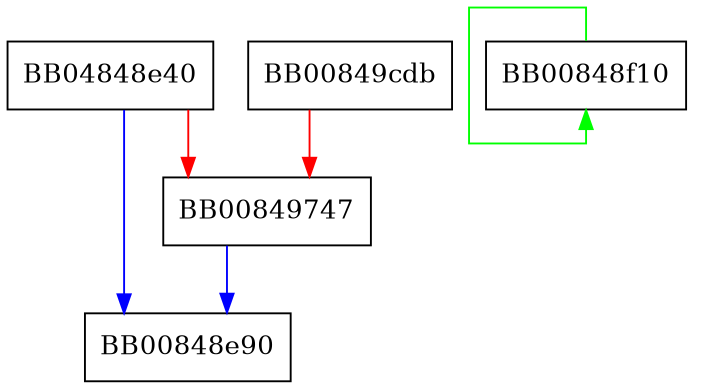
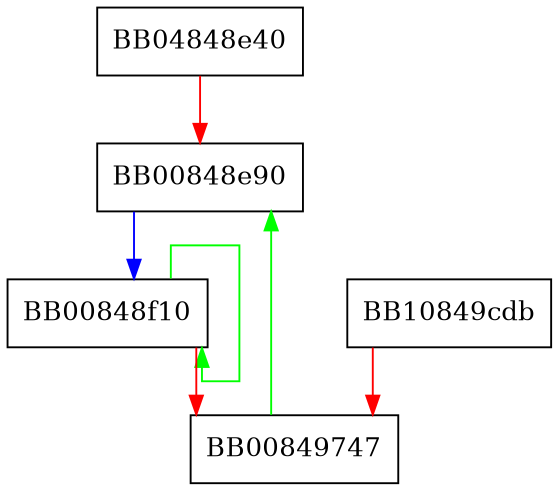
node "BB00849cdb": label "BB00849cdb" -> "BB10849cdb"
edge "BB04848e40" -> "BB00849747": now "BB00848f10" -> "BB00849747"
edge "BB04848e40" -> "BB00848e90": color blue -> red
edge "BB00848e90" -> "BB00848f10": added
edge "BB00849747" -> "BB00848e90": color blue -> green
